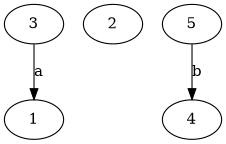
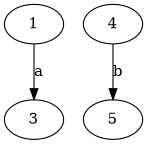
node "2": removed
edge "3" -> "1": reversed
edge "5" -> "4": reversed
